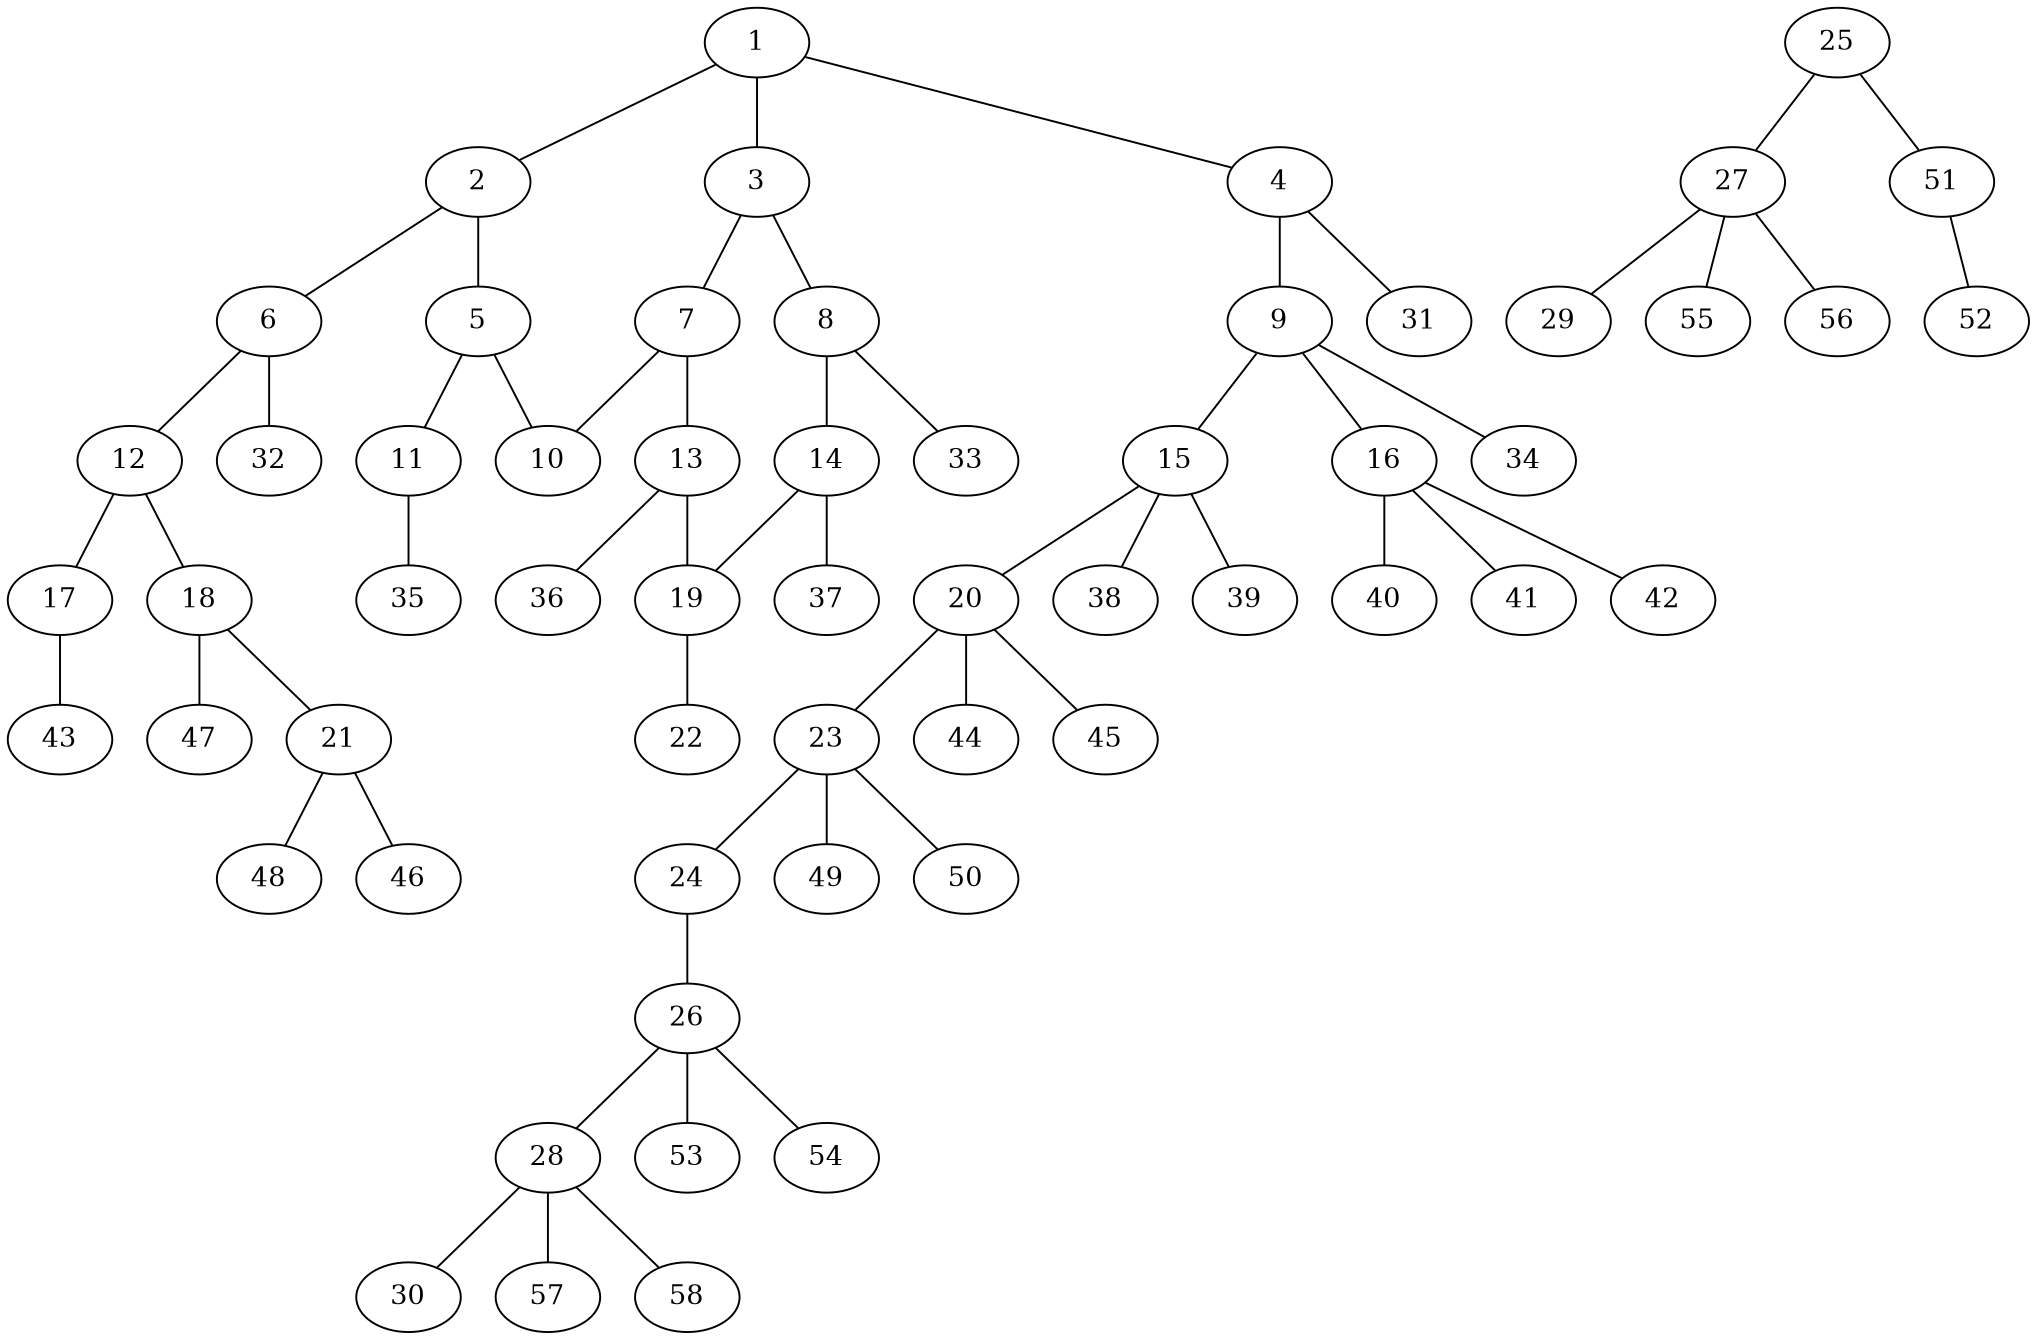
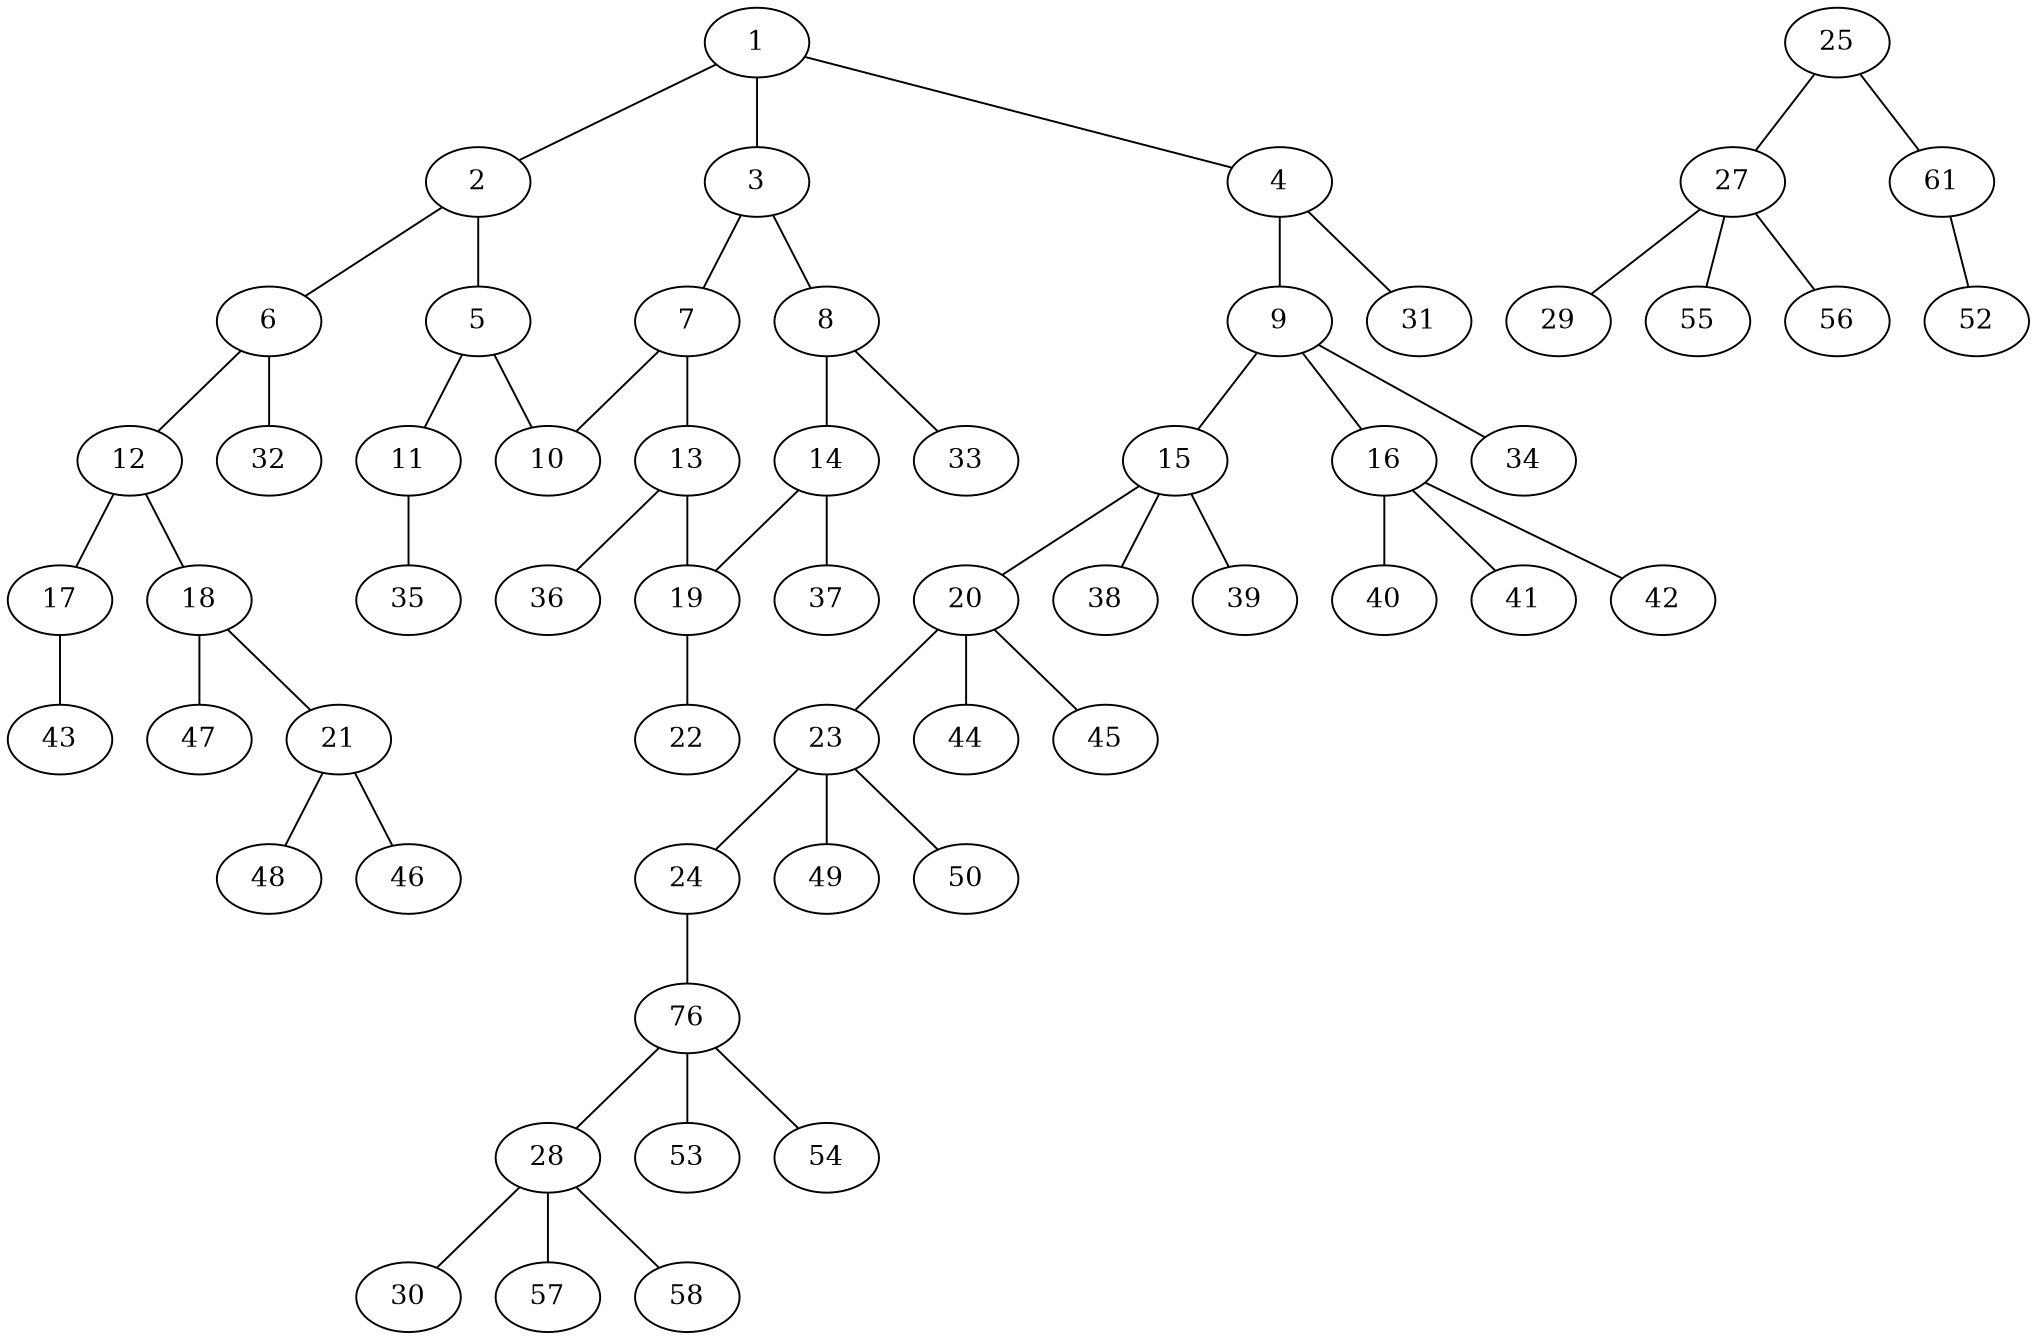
node "51": label "51" -> "61"
node "26": label "26" -> "76"
